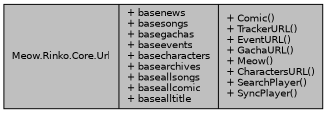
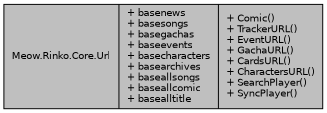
node "Meow.Rinko.Core.Url": text "+ Meow()" -> "+ CardsURL()"
